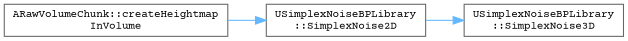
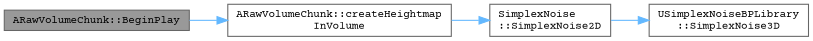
node "ARawVolumeChunk::BeginPlay": added
node "USimplexNoiseBPLibrary ::SimplexNoise2D": label "USimplexNoiseBPLibrary ::SimplexNoise2D" -> "SimplexNoise ::SimplexNoise2D"
